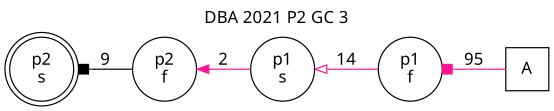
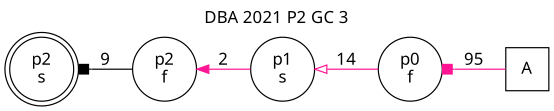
node "p1 f": label "p1 f" -> "p0 f"
